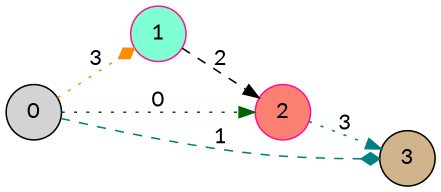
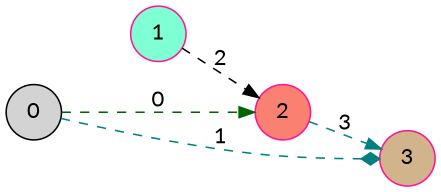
edge "0" -> "1": removed, label "3"
edge "0" -> "2": style dotted -> dashed
edge "2" -> "3": style dotted -> dashed
node "3": color black -> deeppink
